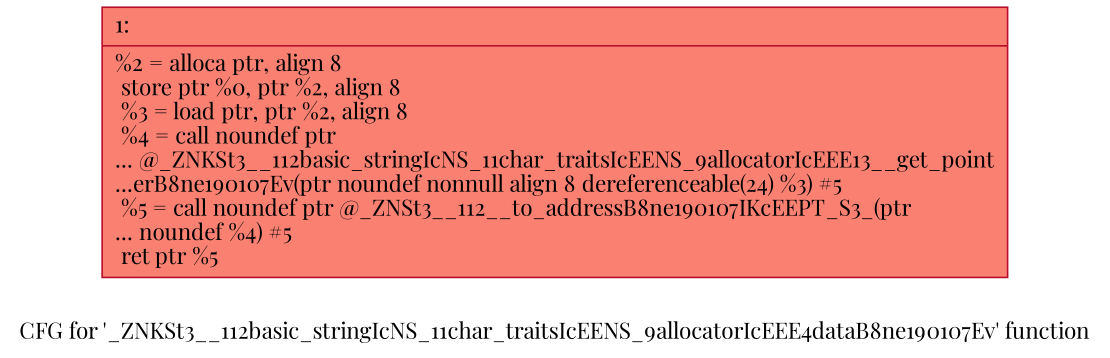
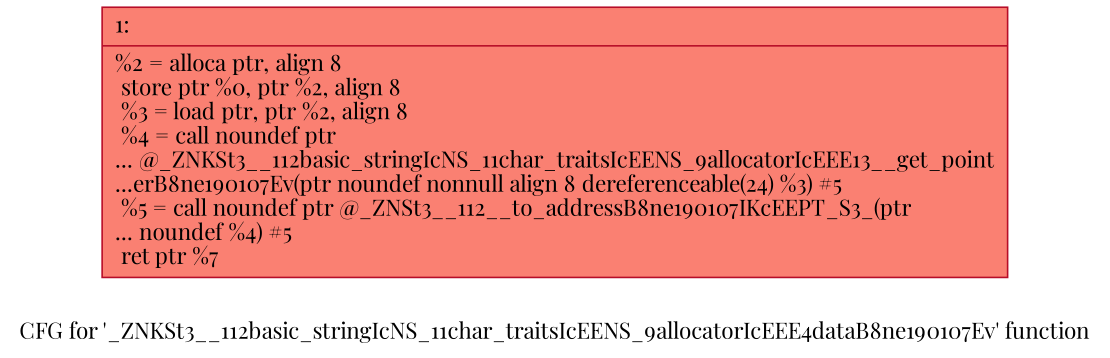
node "1:": text "ret ptr %5" -> "ret ptr %7"
